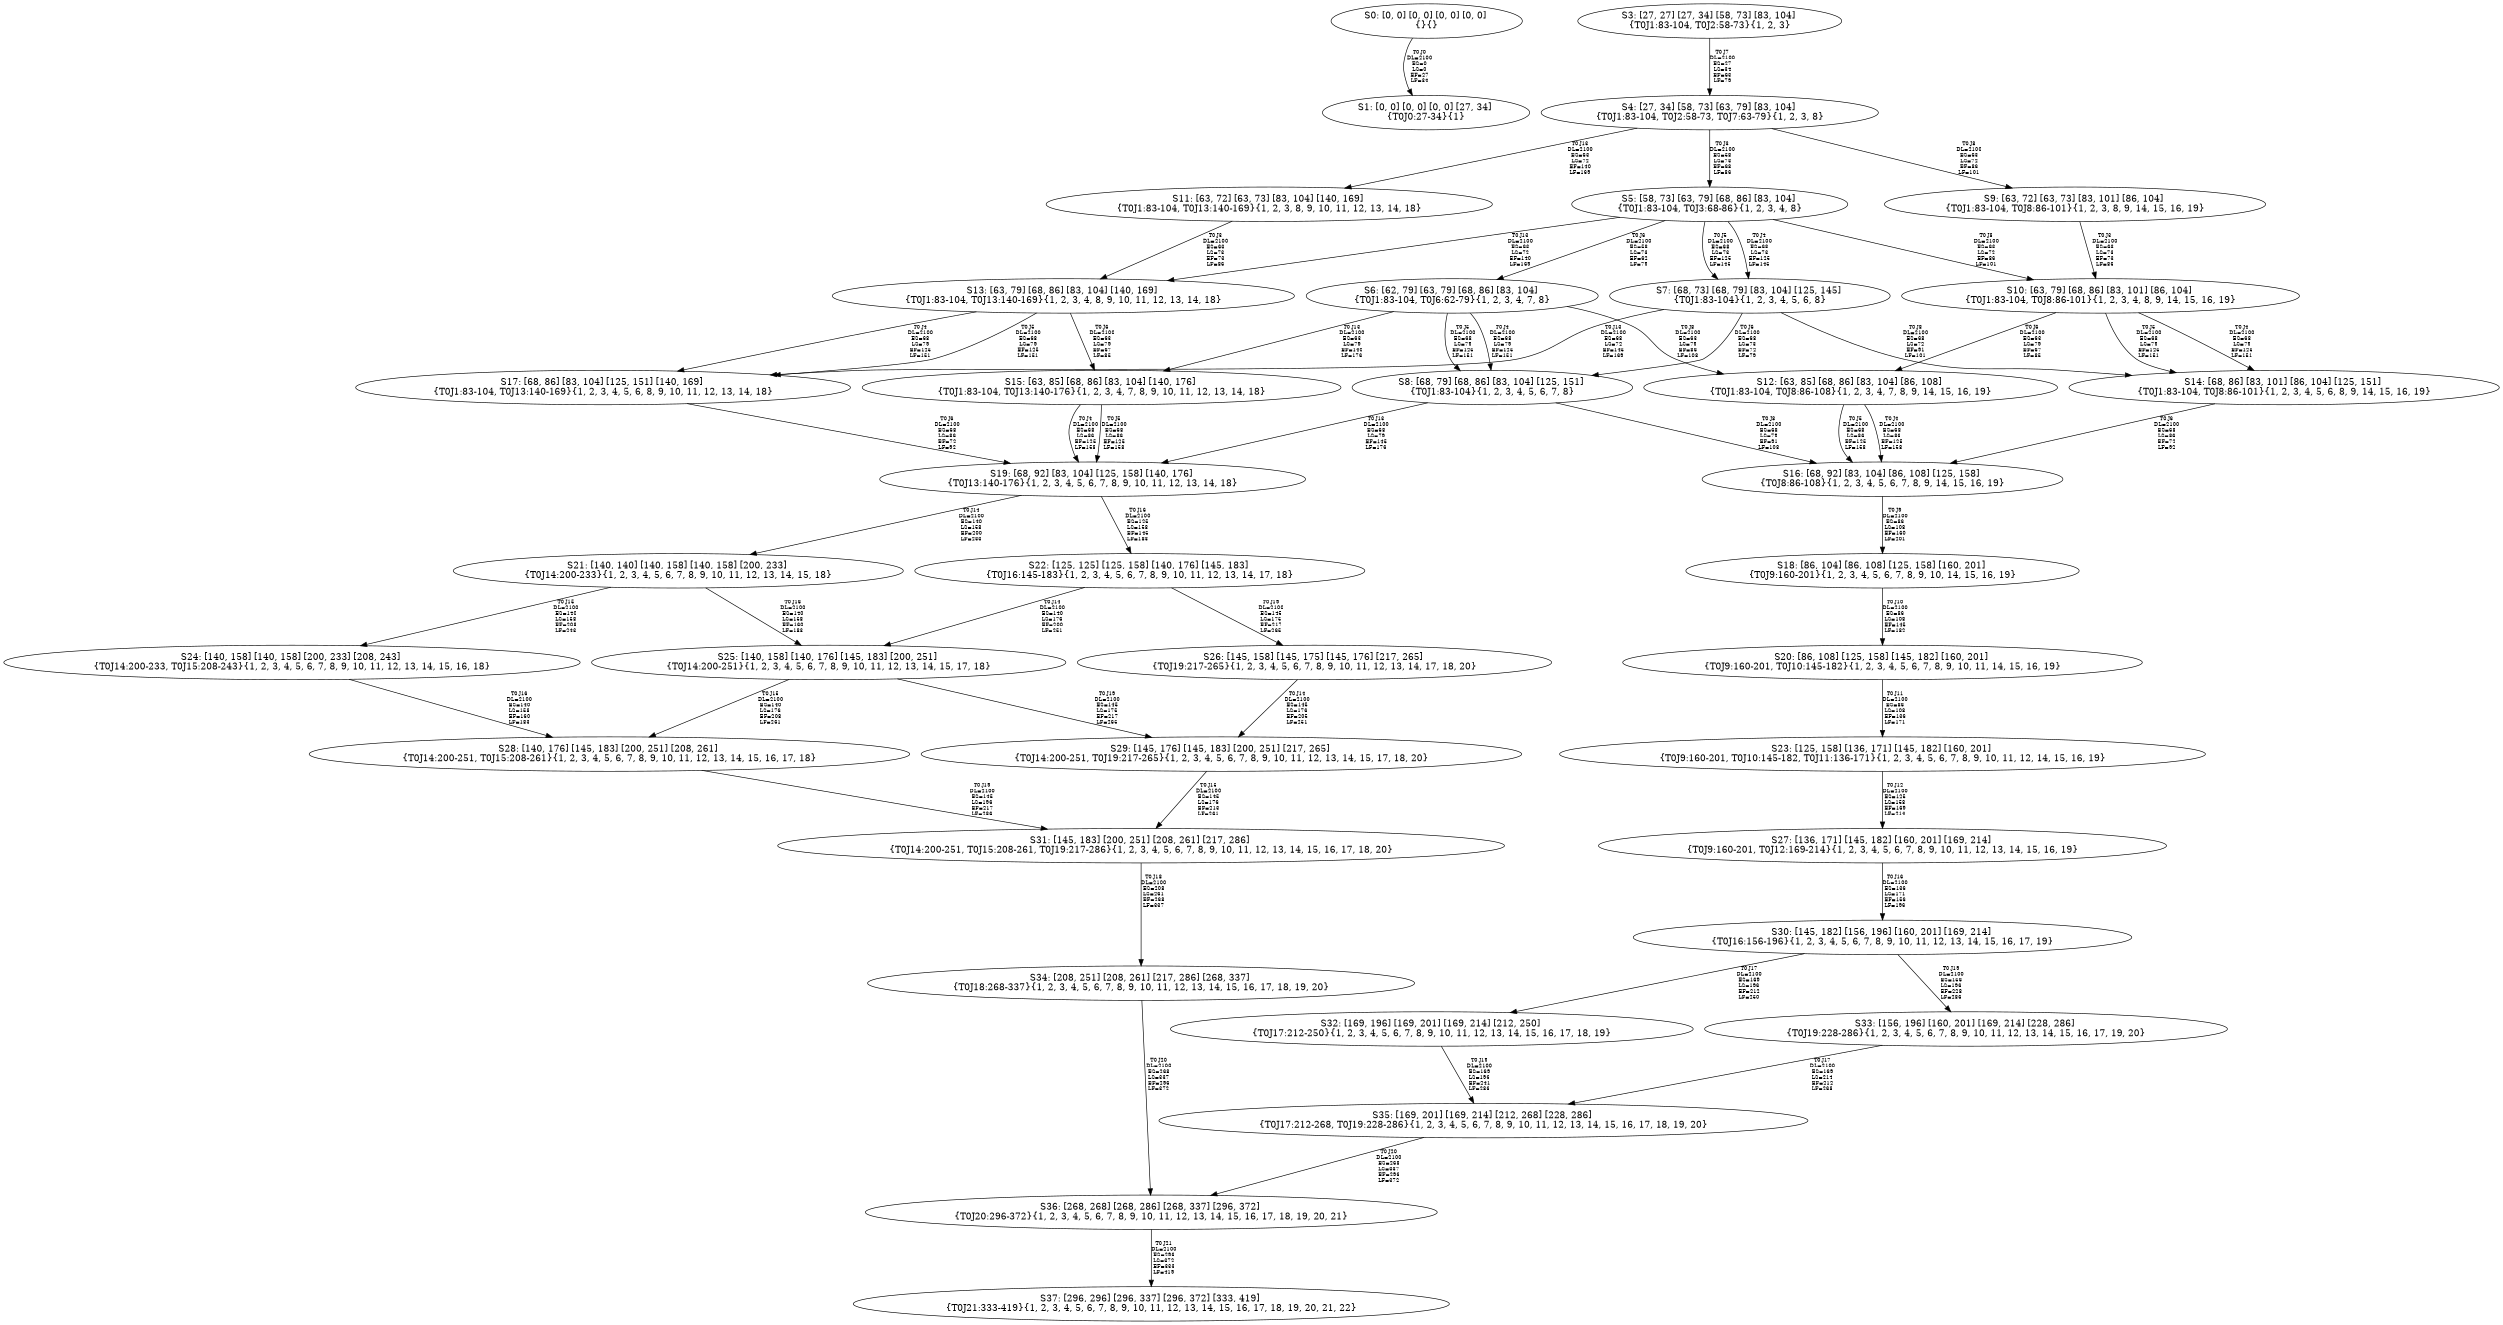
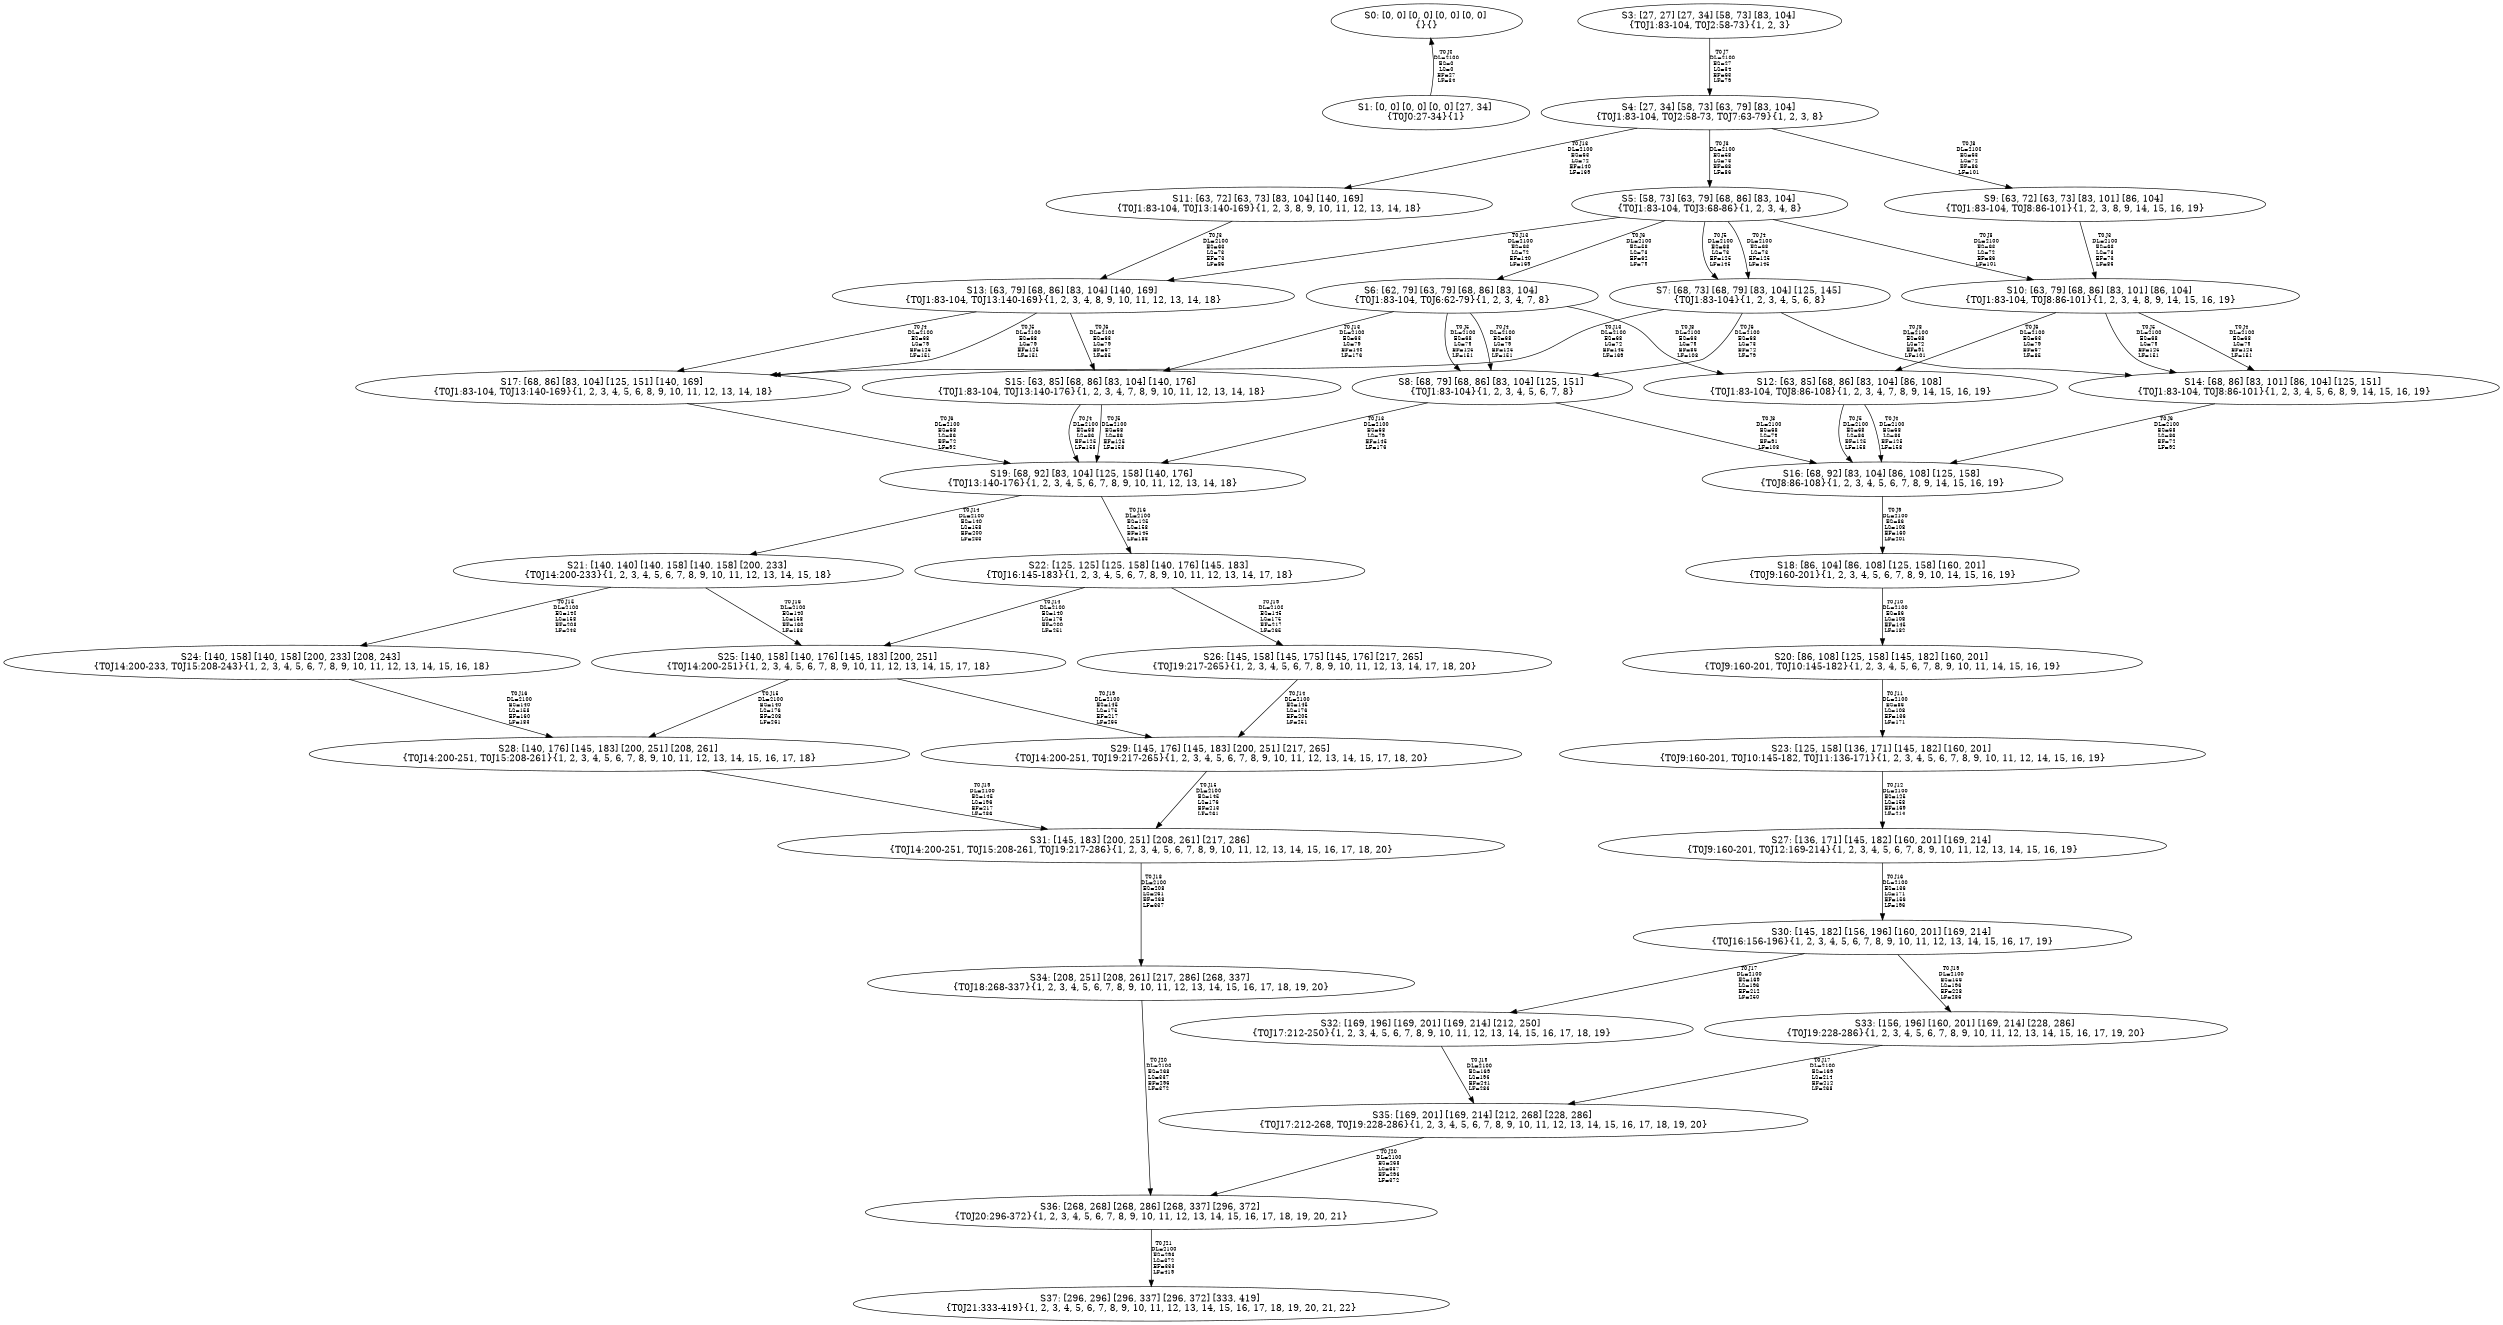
edge "S0: [0, 0] [0, 0] [0, 0] [0, 0] {}{}" -> "S1: [0, 0] [0, 0] [0, 0] [27, 34] {T0J0:27-34}{1}": reversed
